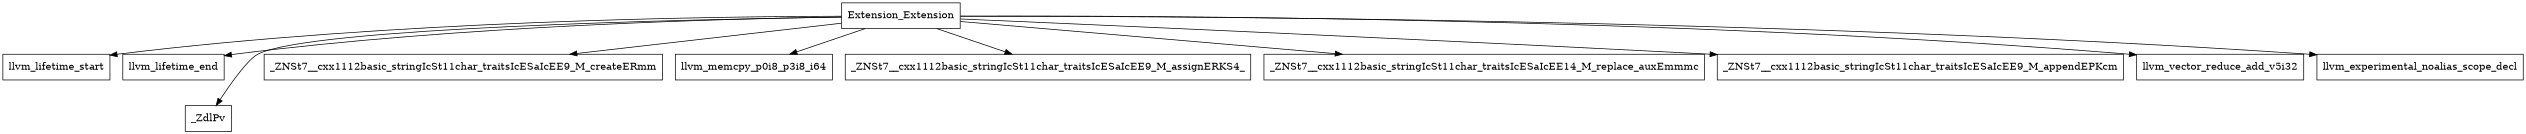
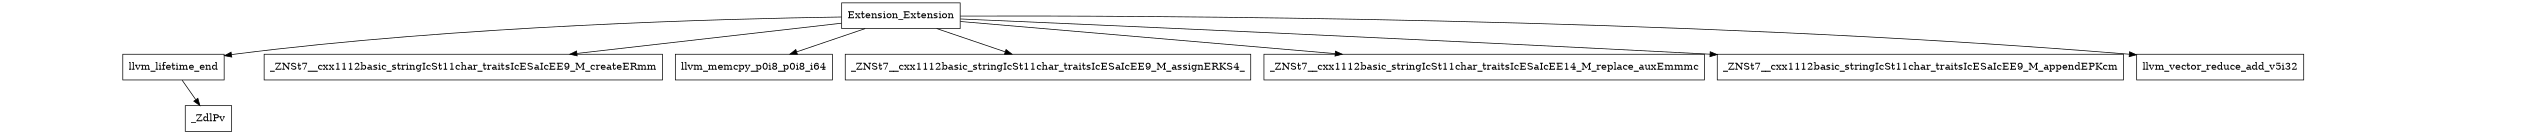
edge "Extension_Extension" -> "_ZdlPv": now "llvm_lifetime_end" -> "_ZdlPv"
node "llvm_lifetime_start": removed
node "llvm_memcpy_p0i8_p3i8_i64": label "llvm_memcpy_p0i8_p3i8_i64" -> "llvm_memcpy_p0i8_p0i8_i64"
node "llvm_experimental_noalias_scope_decl": removed
